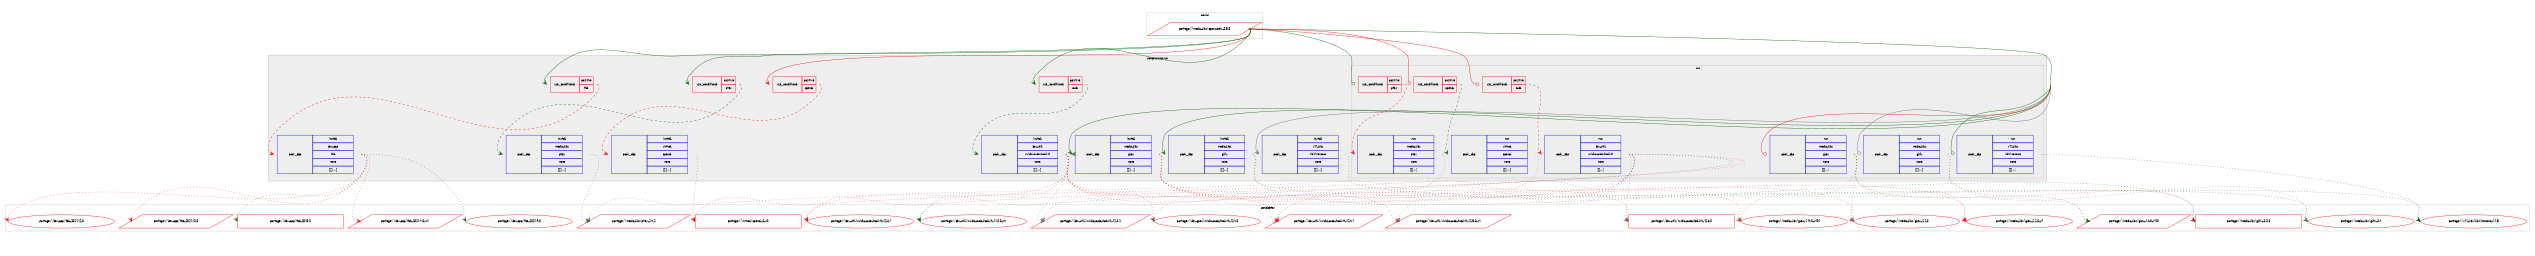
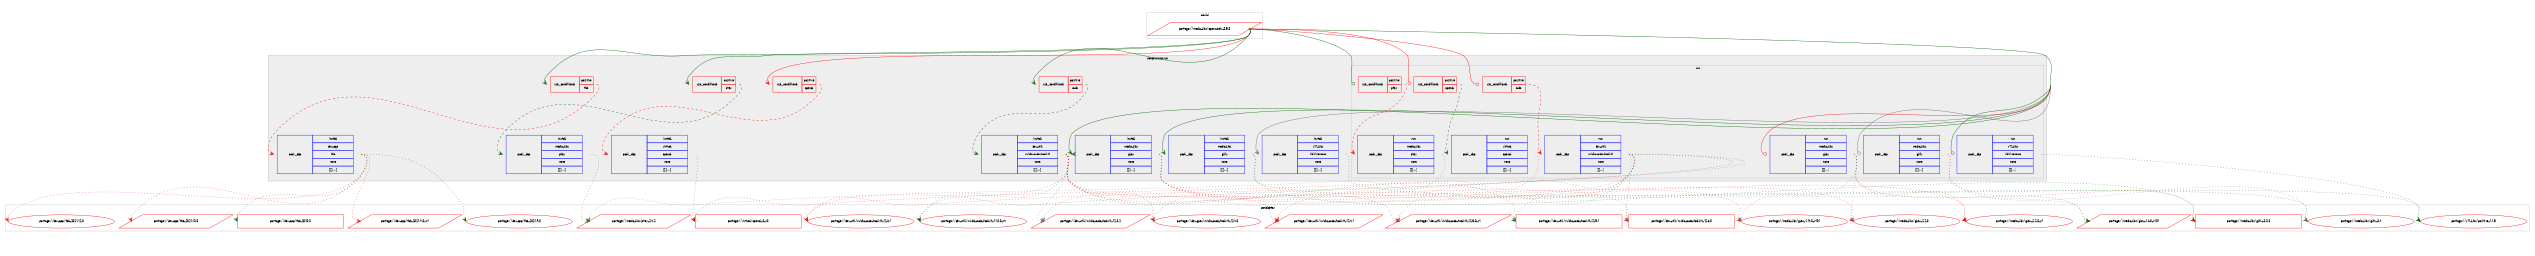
node "portage://dev-util/nvidia-cuda-toolkit-12.5.1": added
node "portage://x11-libs/libXinerama-1.1.5": label "portage://x11-libs/libXinerama-1.1.5" -> "portage://x11-libs/positive-1.1.5"
